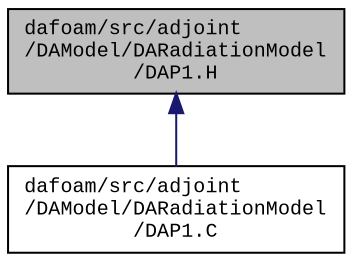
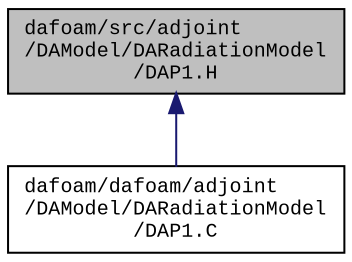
node "dafoam/src/adjoint /DAModel/DARadiationModel /DAP1.C": label "dafoam/src/adjoint /DAModel/DARadiationModel /DAP1.C" -> "dafoam/dafoam/adjoint /DAModel/DARadiationModel /DAP1.C"
